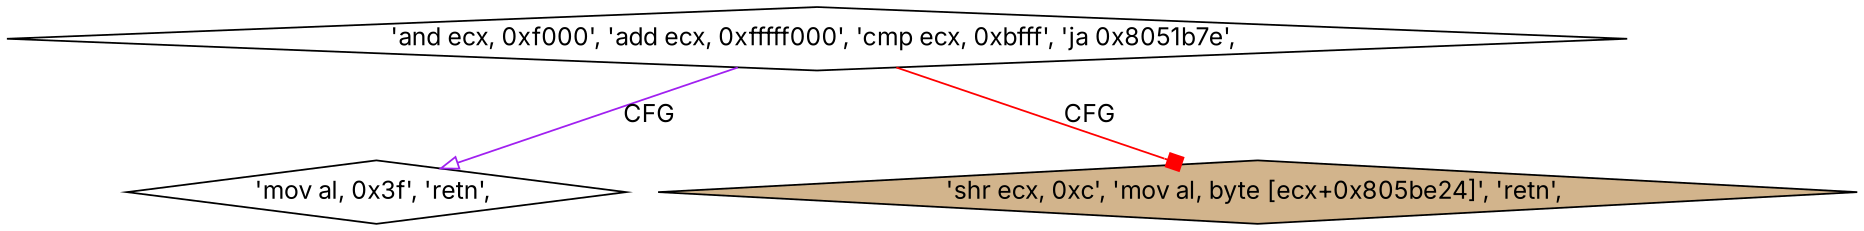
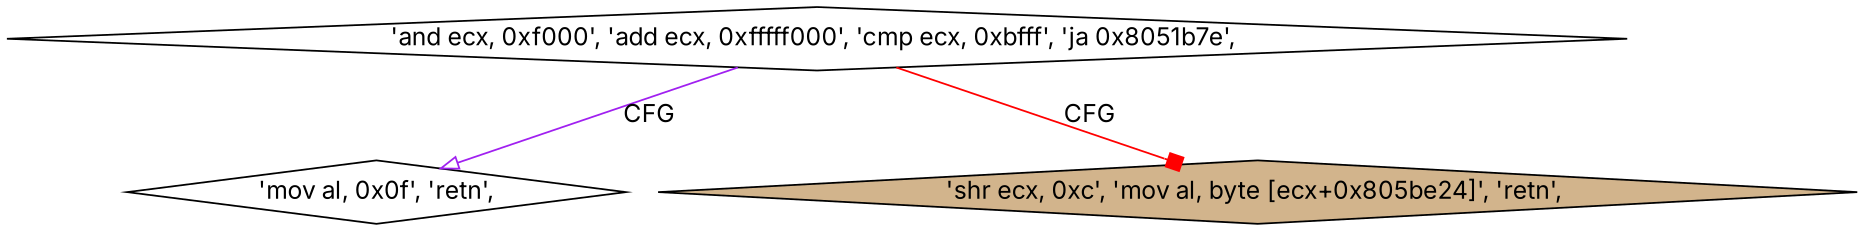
node "'mov al, 0x3f', 'retn',": label "'mov al, 0x3f', 'retn'," -> "'mov al, 0x0f', 'retn',"
